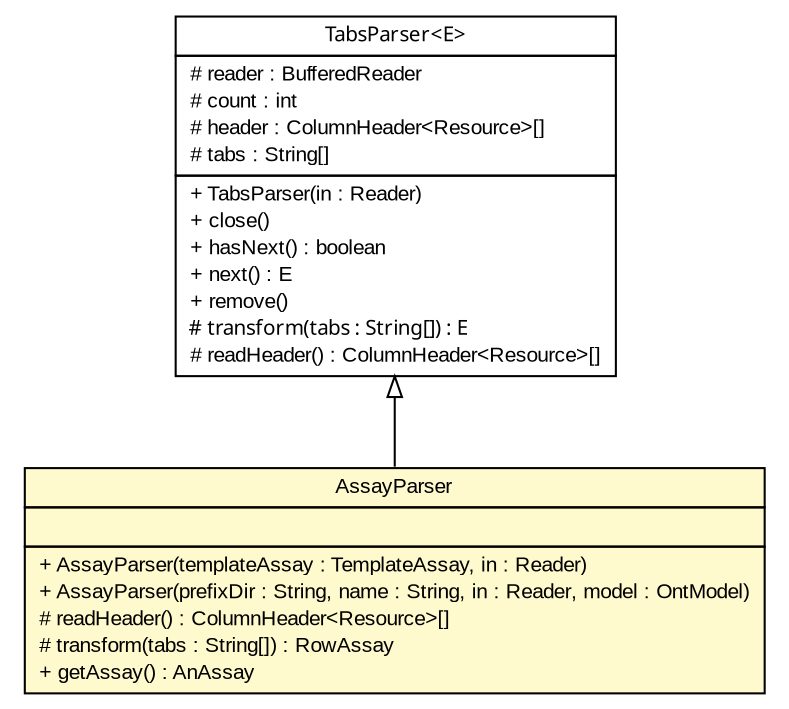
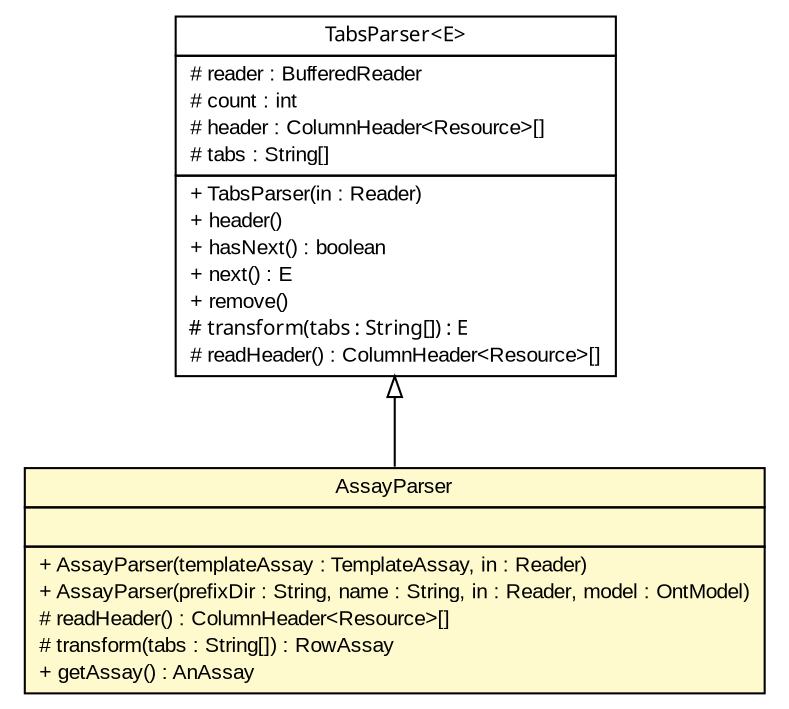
node "TabsParser<E>": text "+ close()" -> "+ header()"
